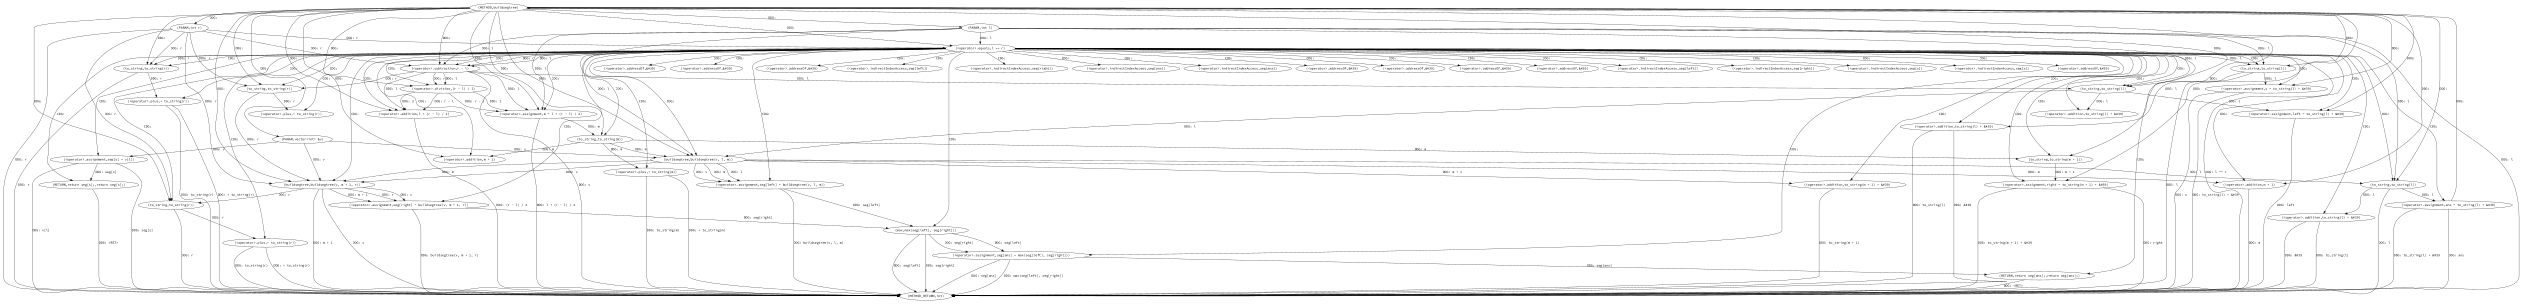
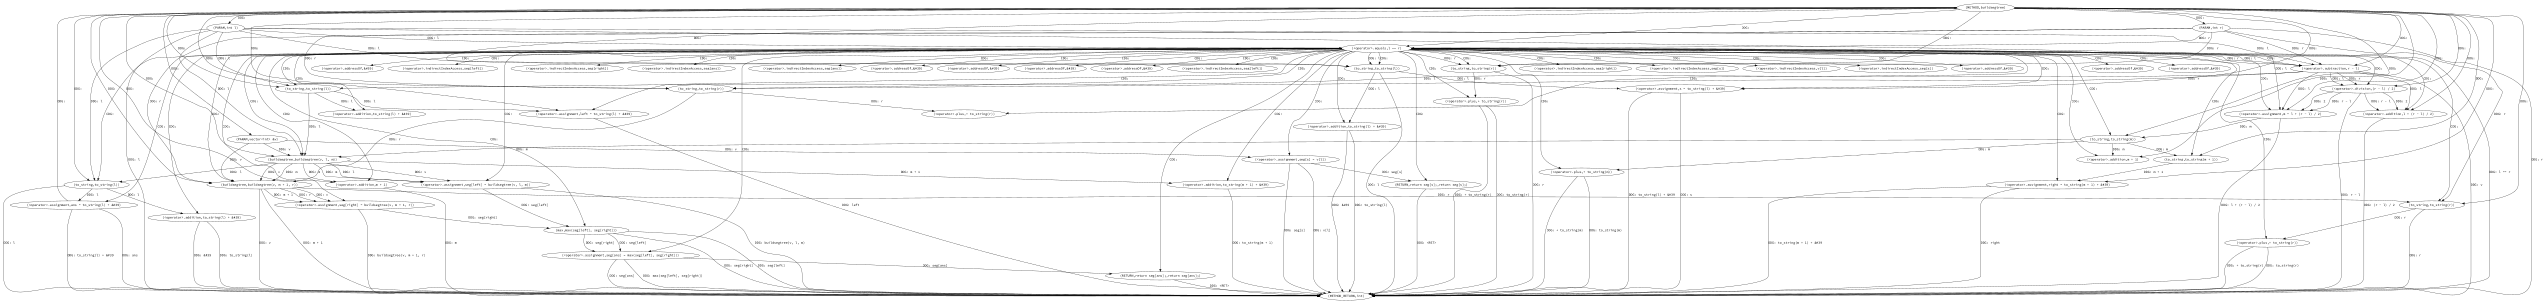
node "(<operator>.indirectIndexAccess,v[l])": added
edge "(<operator>.division,(r - l) / 2)" -> "(METHOD_RETURN,int)": added, label "DDG: r - l"
